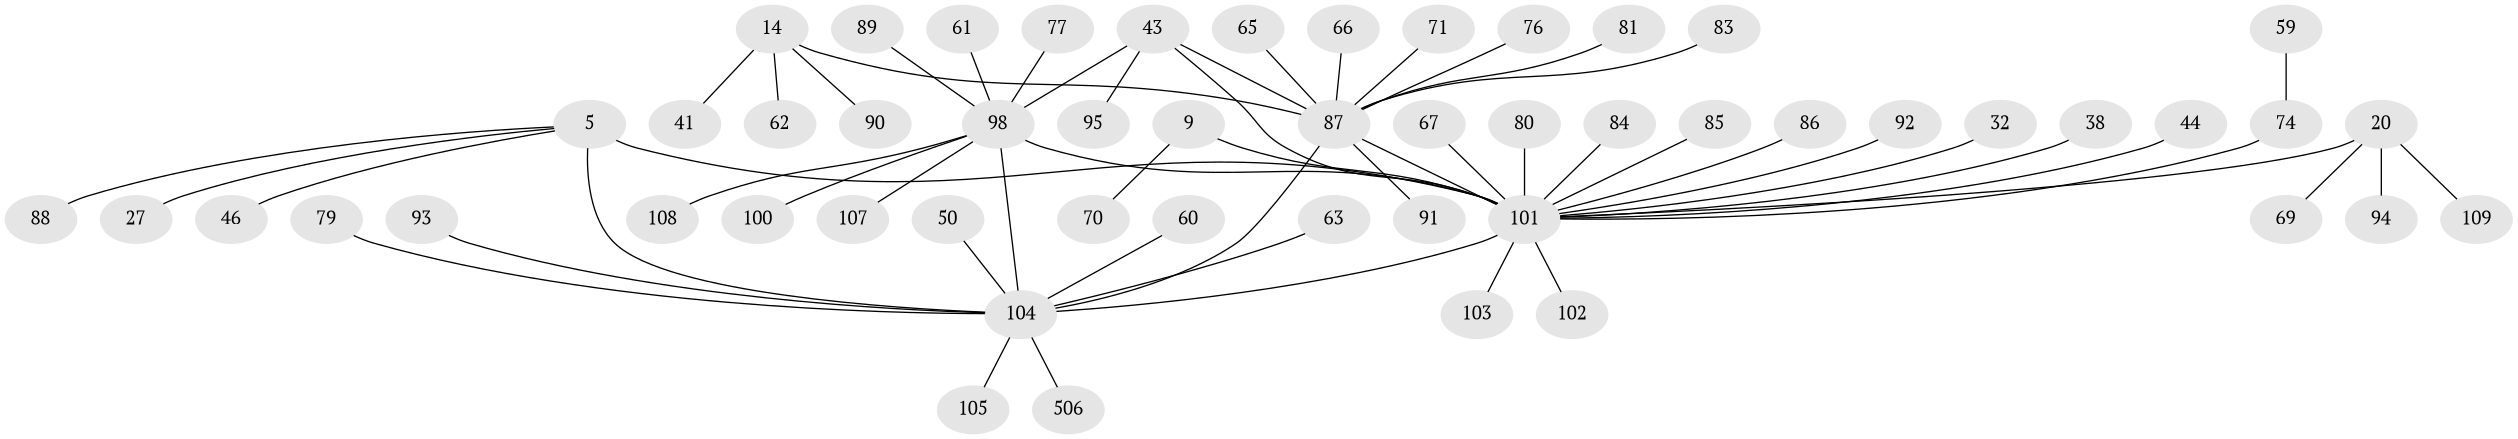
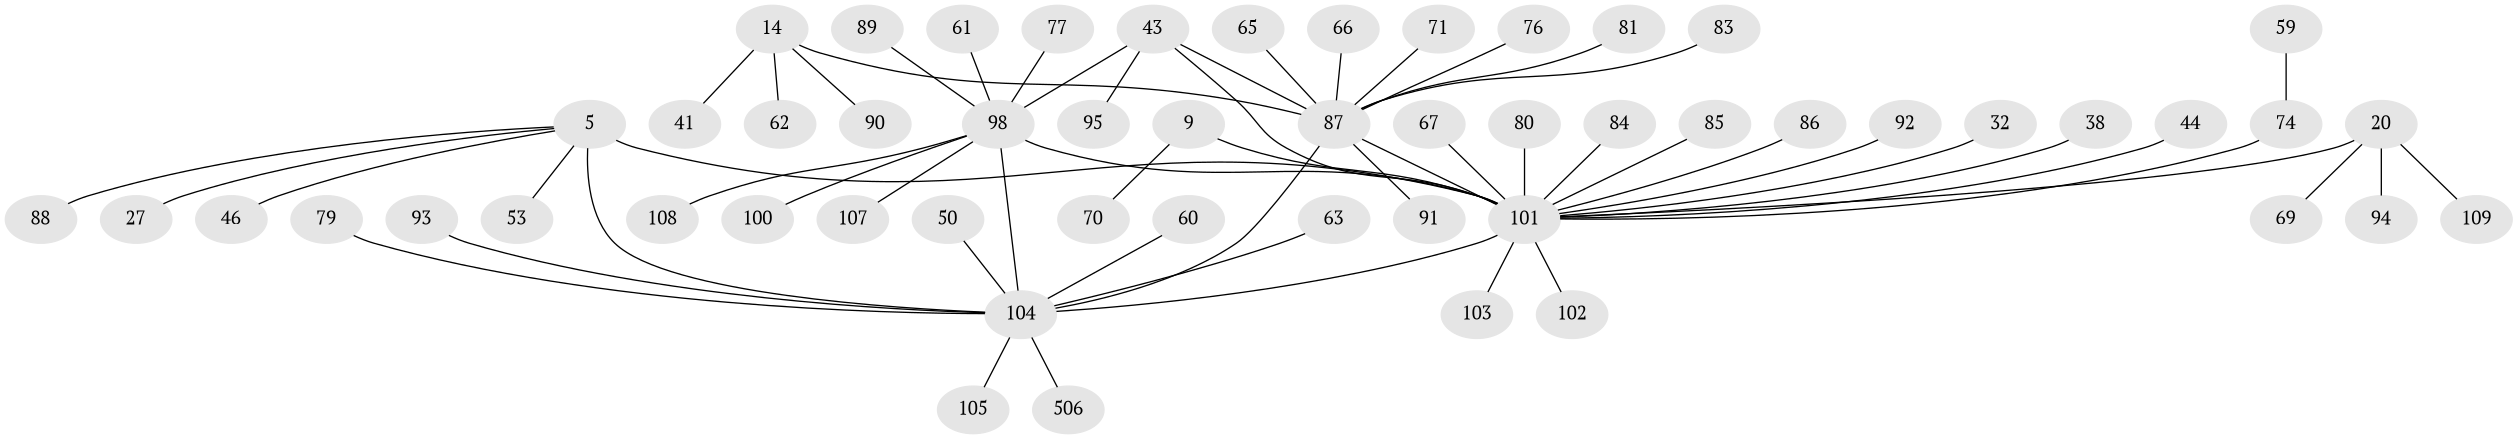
node "53": added
